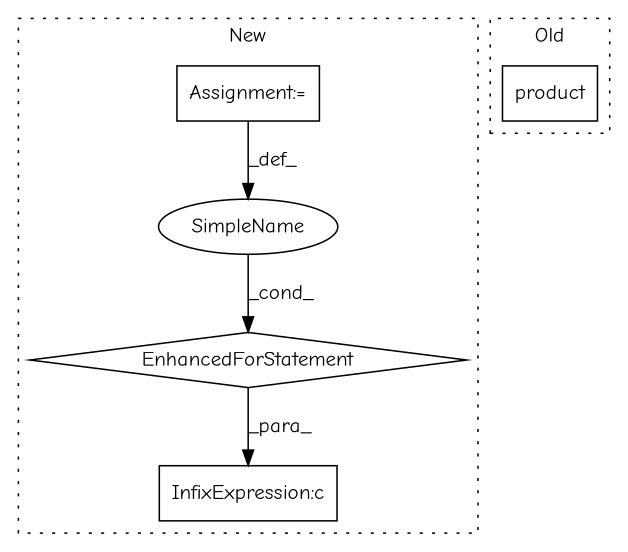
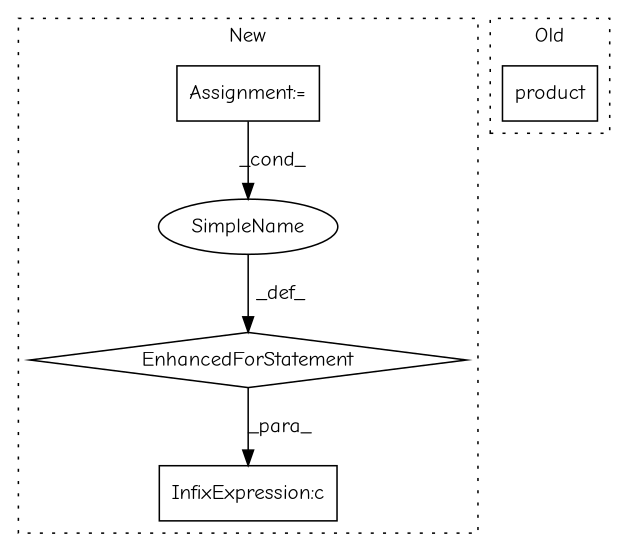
edge "Assignment:=" -> "SimpleName": label "_def_" -> "_cond_"
edge "SimpleName" -> "EnhancedForStatement": label "_cond_" -> "_def_"
